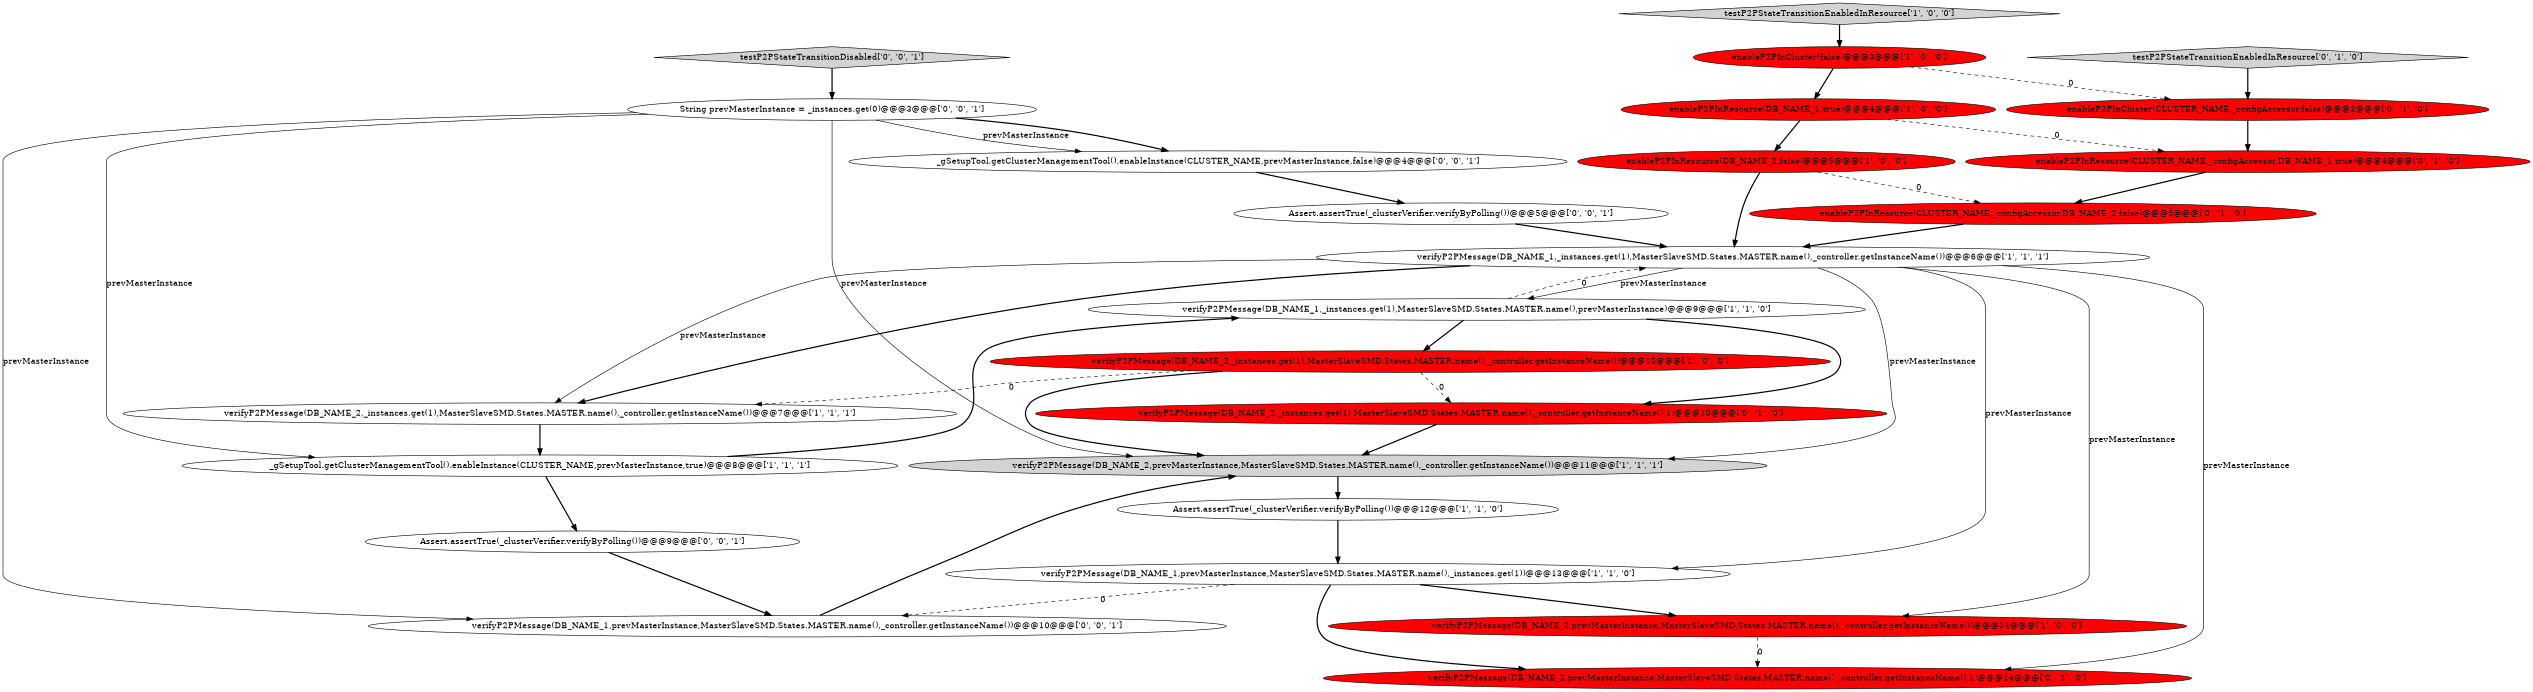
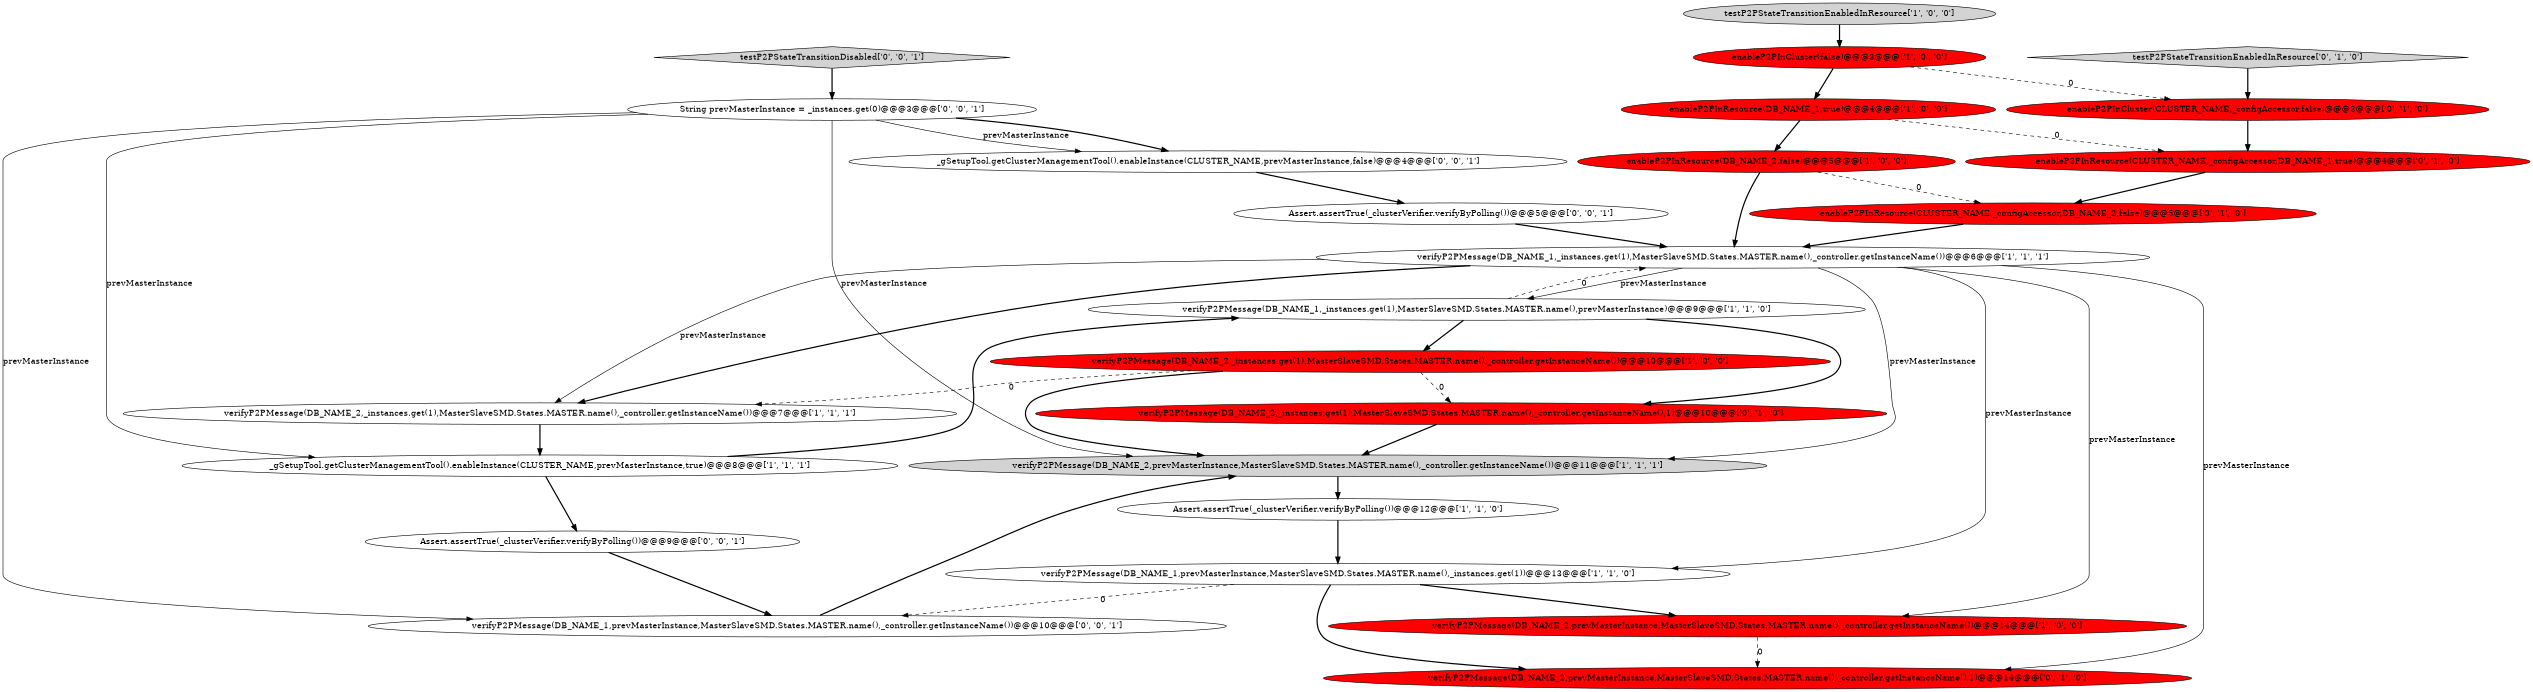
node "testP2PStateTransitionEnabledInResource['1', '0', '0']": shape diamond -> ellipse
